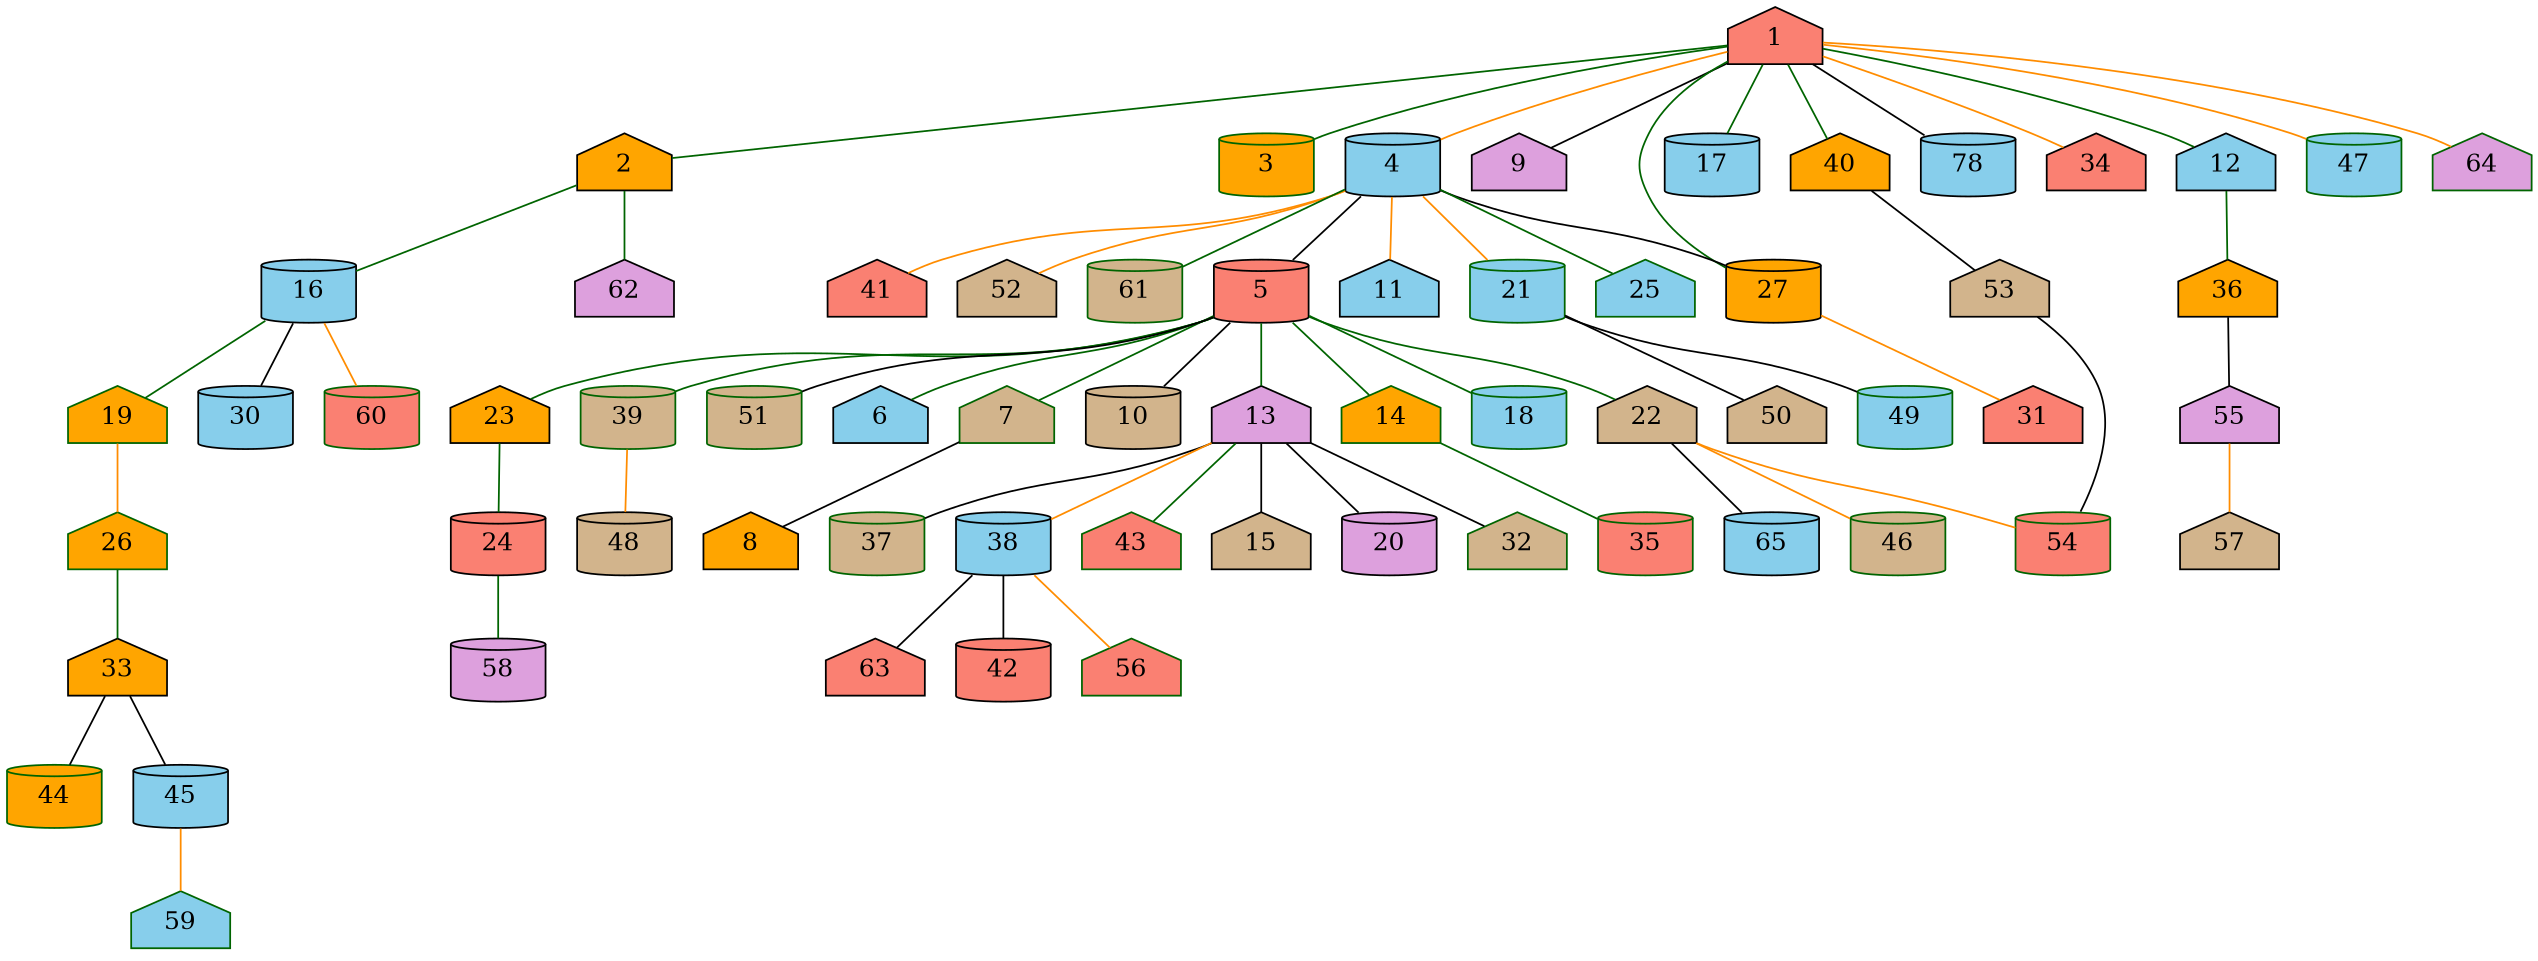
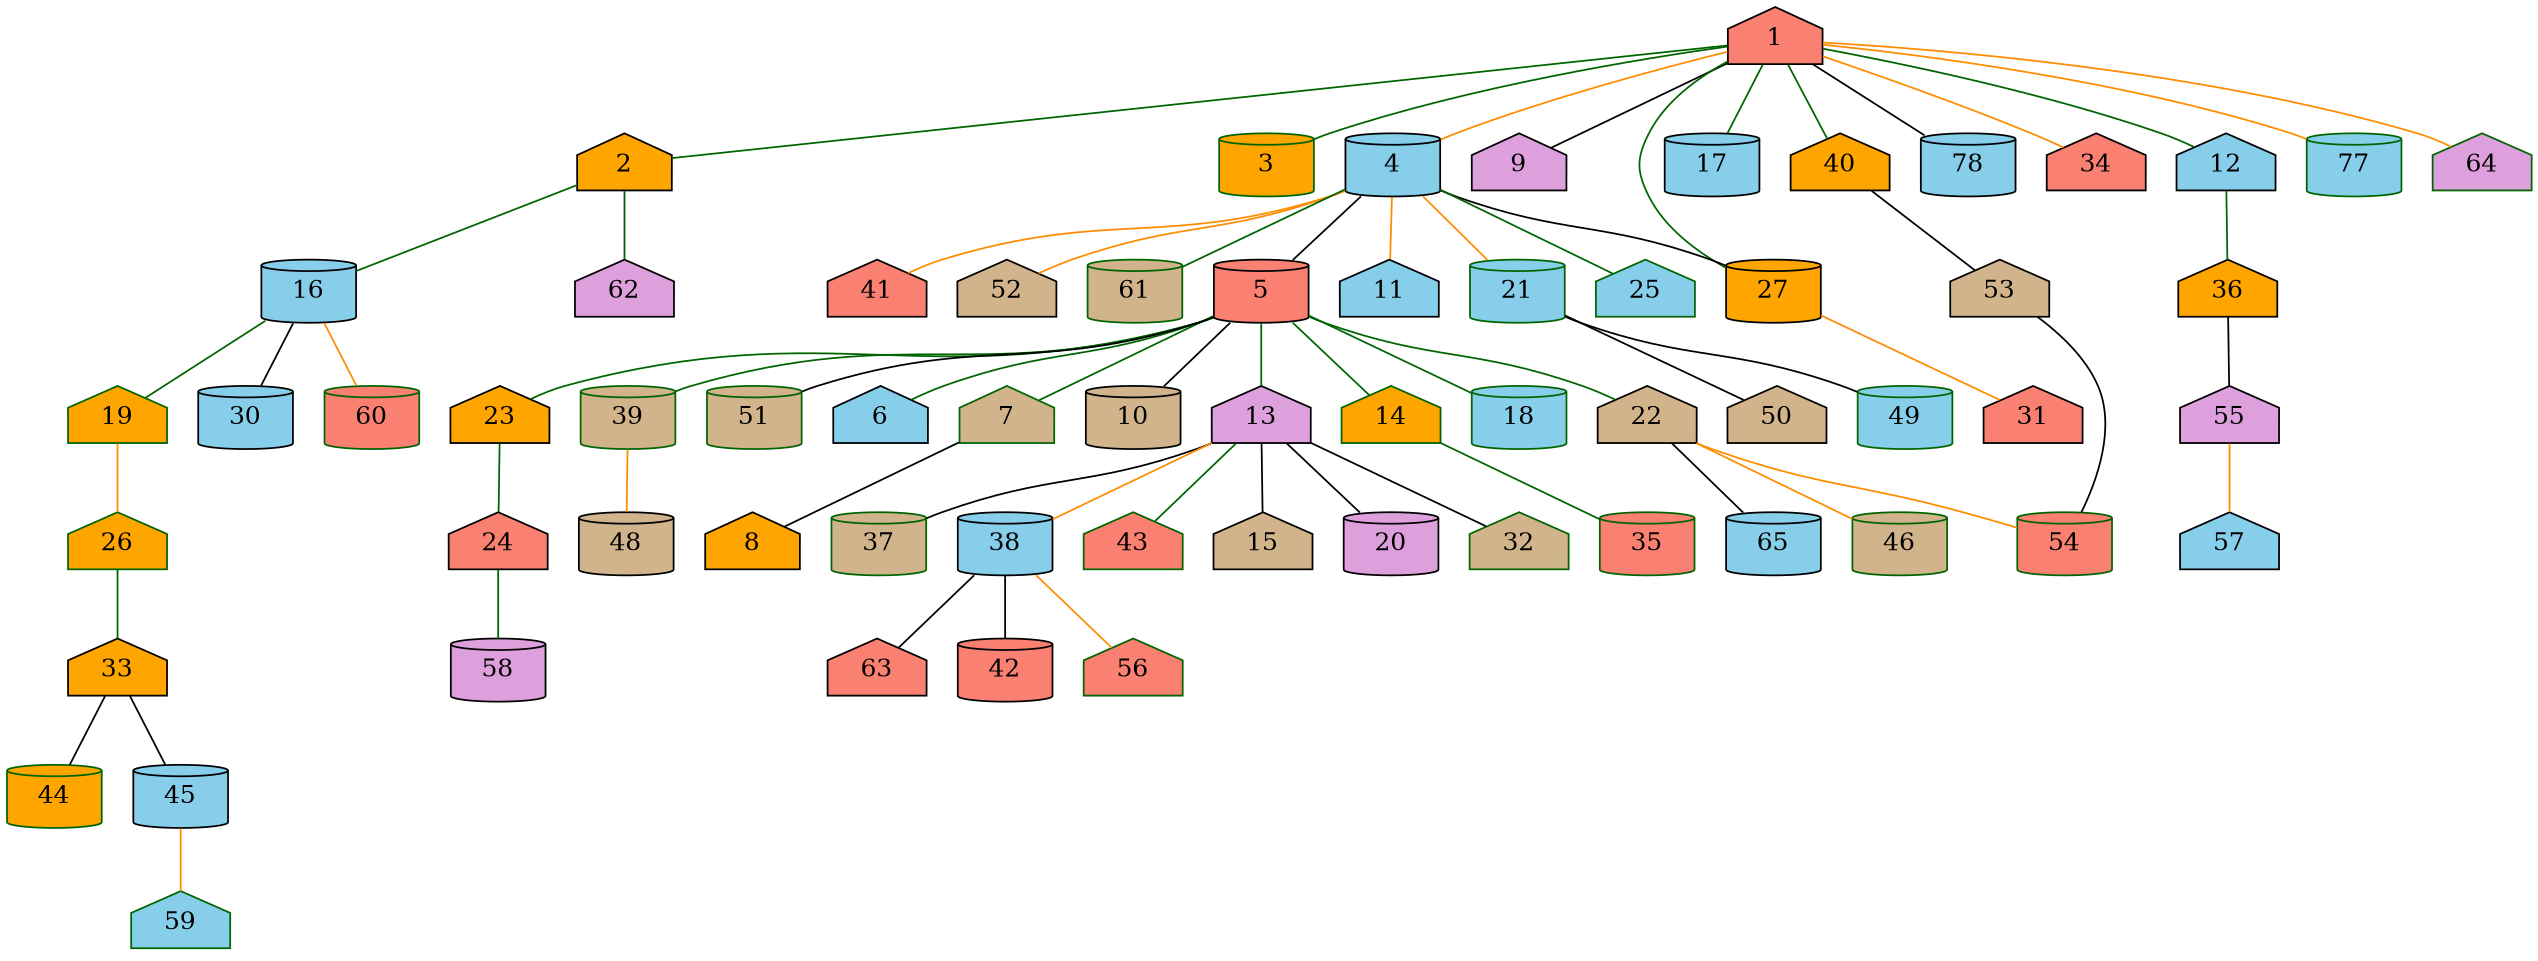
node "47": label "47" -> "77"
node "24": shape cylinder -> house
node "57": fillcolor tan -> skyblue
